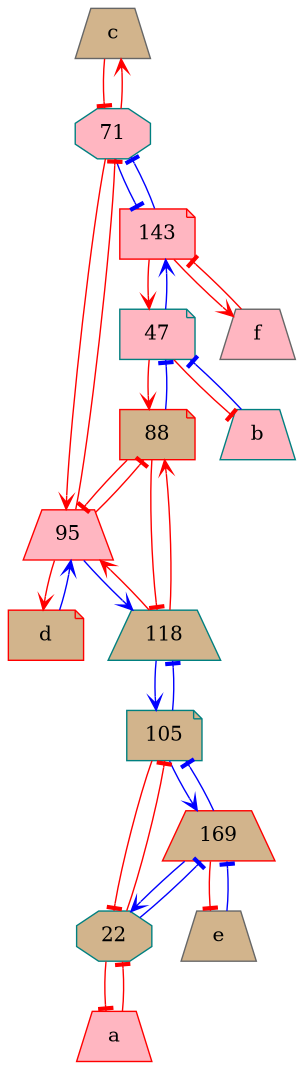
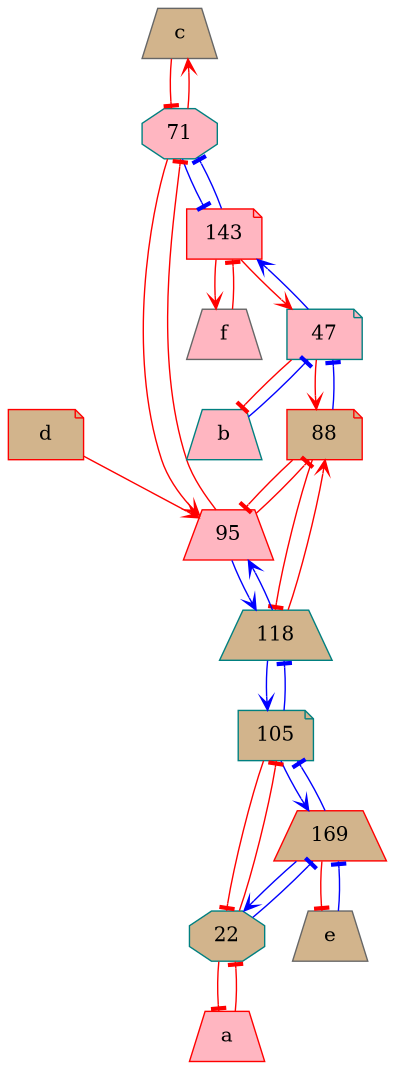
edge "95" -> "d": removed
edge "118" -> "95": color red -> blue
edge "d" -> "95": color blue -> red
